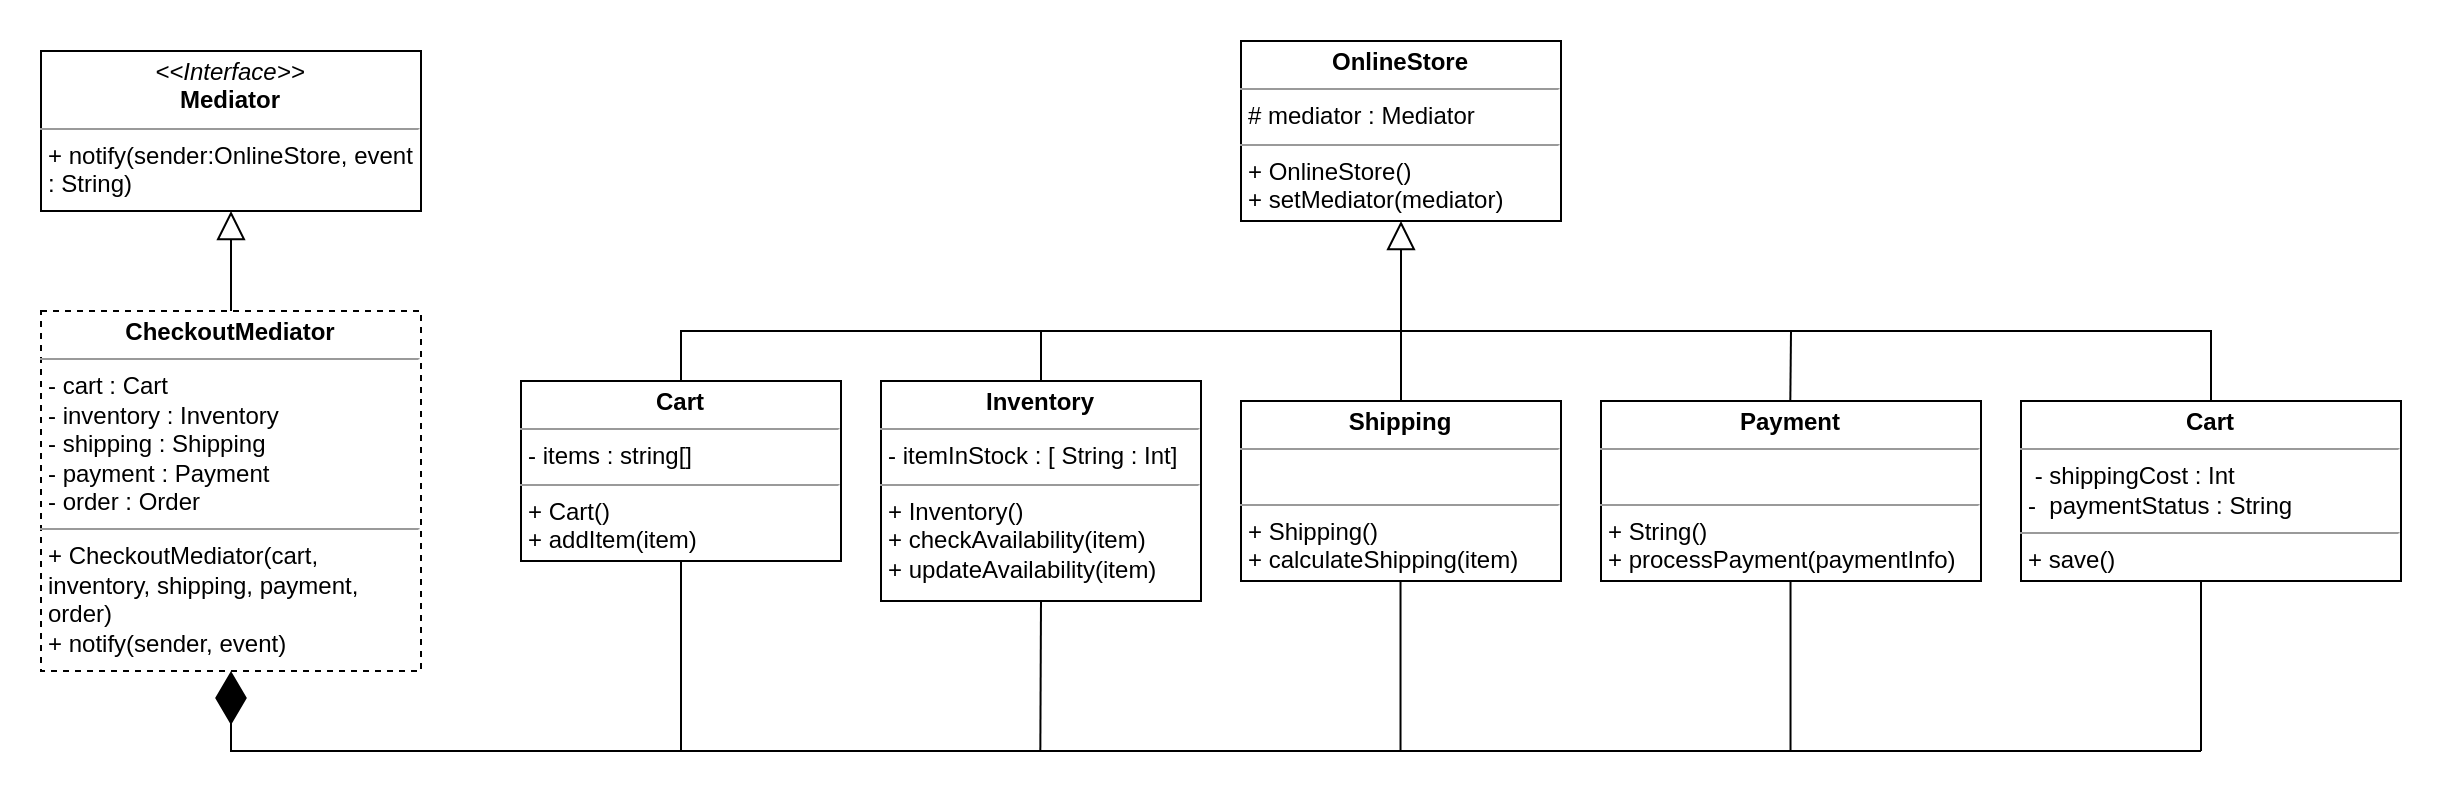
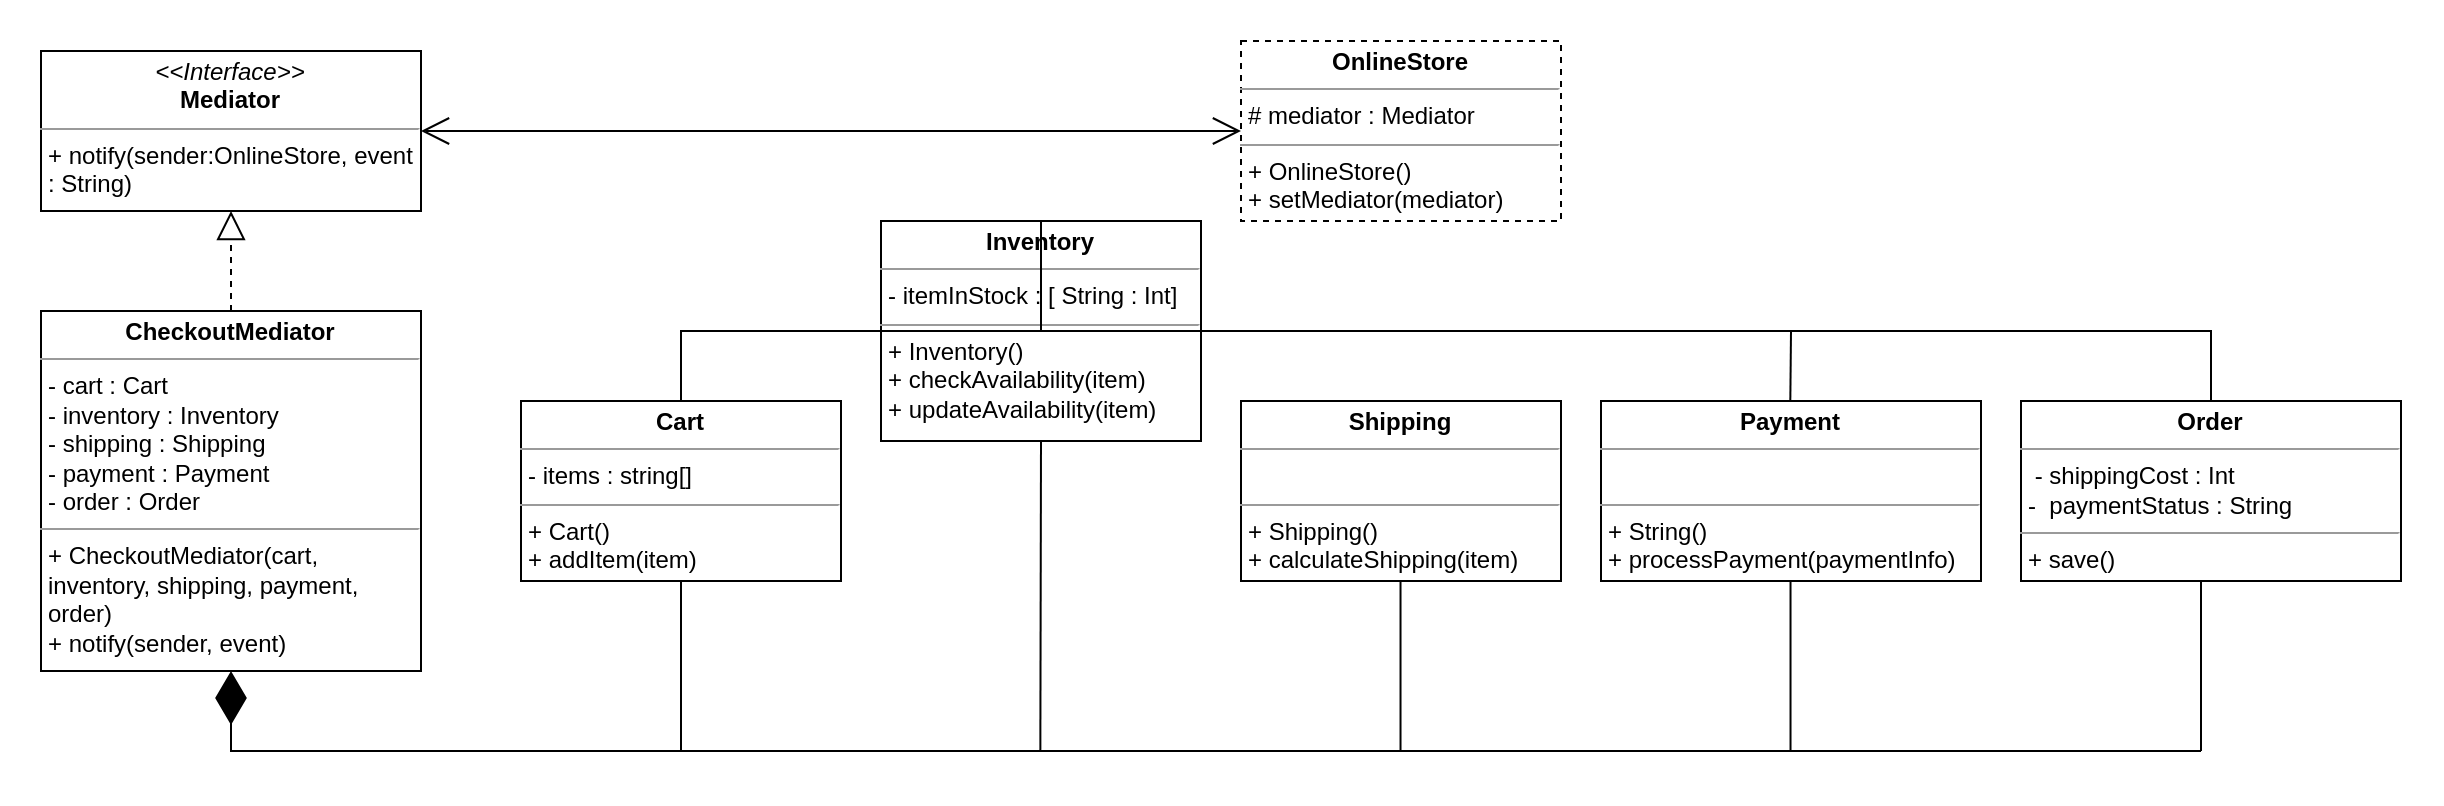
edge "<<Interface>> Mediator + notify(sender:OnlineStore, event : String)" -- "OnlineStore # mediator : Mediator + OnlineStore() + setMediator(mediator)": added
node "OnlineStore # mediator : Mediator + OnlineStore() + setMediator(mediator)": style solid -> dashed
edge "CheckoutMediator - cart : Cart - inventory : Inventory - shipping : Shipping - payment : Payment - order : Order + CheckoutMediator(cart, inventory, shipping, payment, order) + notify(sender, event)" -> "<<Interface>> Mediator + notify(sender:OnlineStore, event : String)": style solid -> dashed
edge "Shipping + Shipping() + calculateShipping(item)" -> "OnlineStore # mediator : Mediator + OnlineStore() + setMediator(mediator)": removed
node "Cart - shippingCost : Int - paymentStatus : String + save()": label "Cart - shippingCost : Int - paymentStatus : String + save()" -> "Order - shippingCost : Int - paymentStatus : String + save()"
node "Cart - items : string[] + Cart() + addItem(item)": moved (681, 471) -> (681, 491)
node "CheckoutMediator - cart : Cart - inventory : Inventory - shipping : Shipping - payment : Payment - order : Order + CheckoutMediator(cart, inventory, shipping, payment, order) + notify(sender, event)": style dashed -> solid
node "Inventory - itemInStock : [ String : Int] + Inventory() + checkAvailability(item) + updateAvailability(item)": moved (1041, 491) -> (1041, 331)
